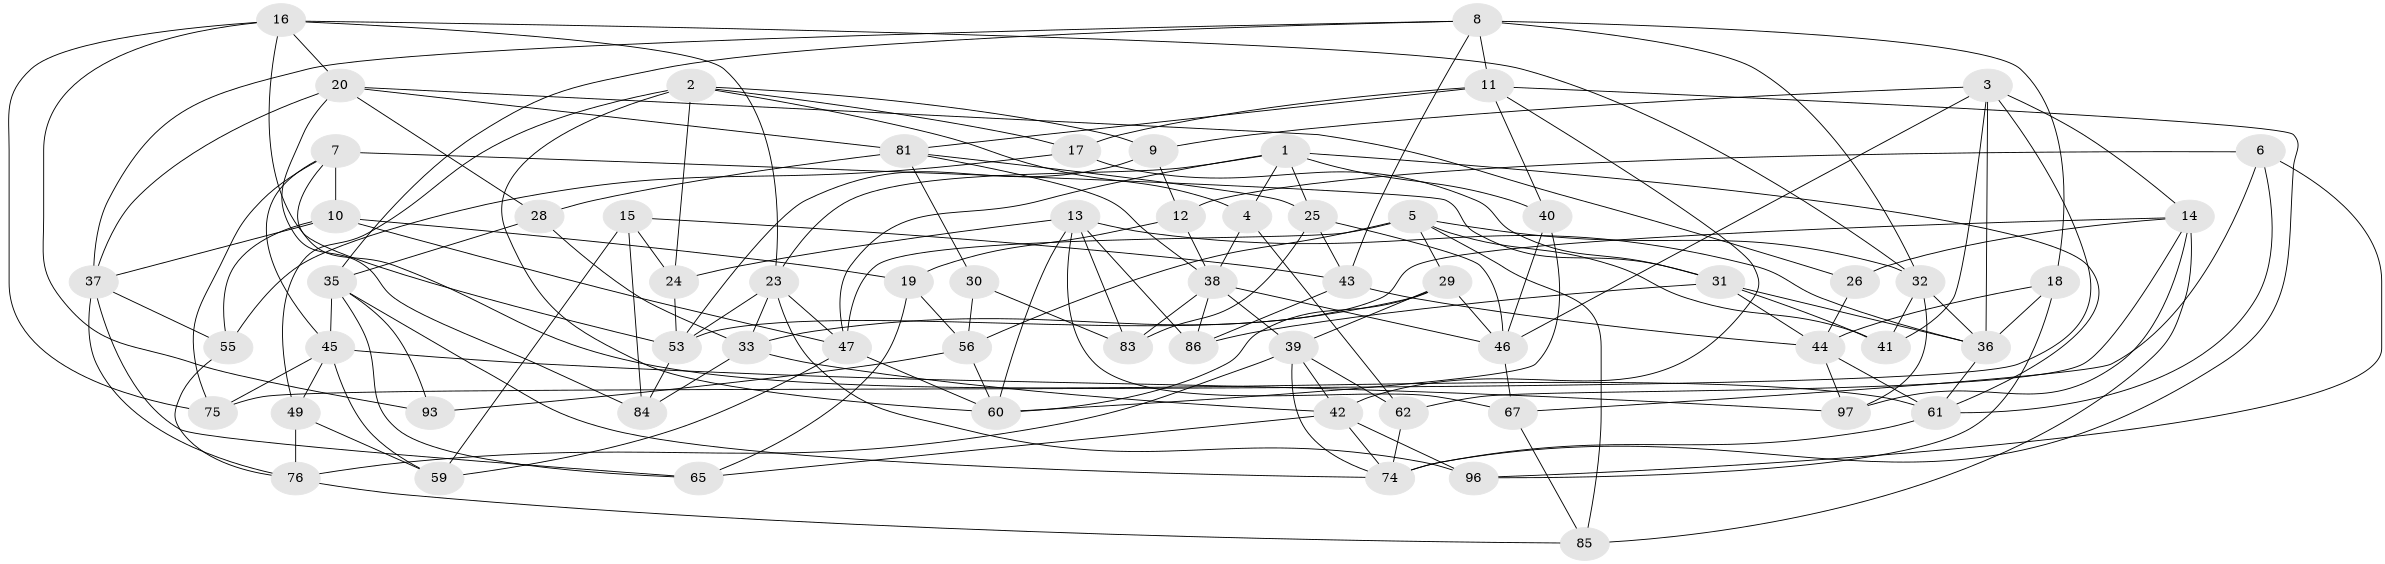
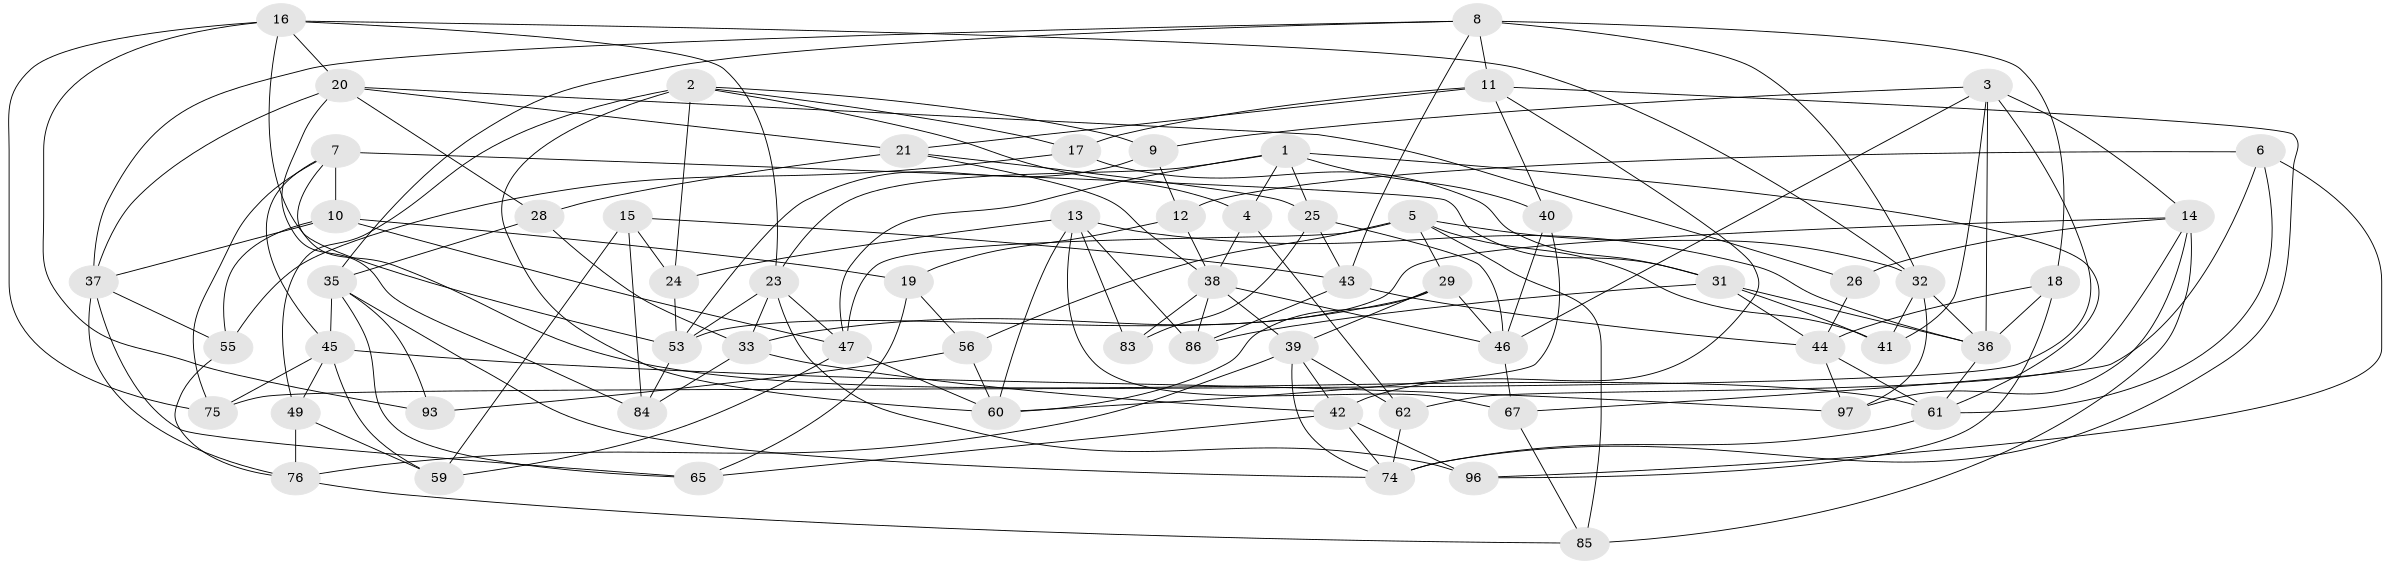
node "81": label "81" -> "21"
node "30": removed
